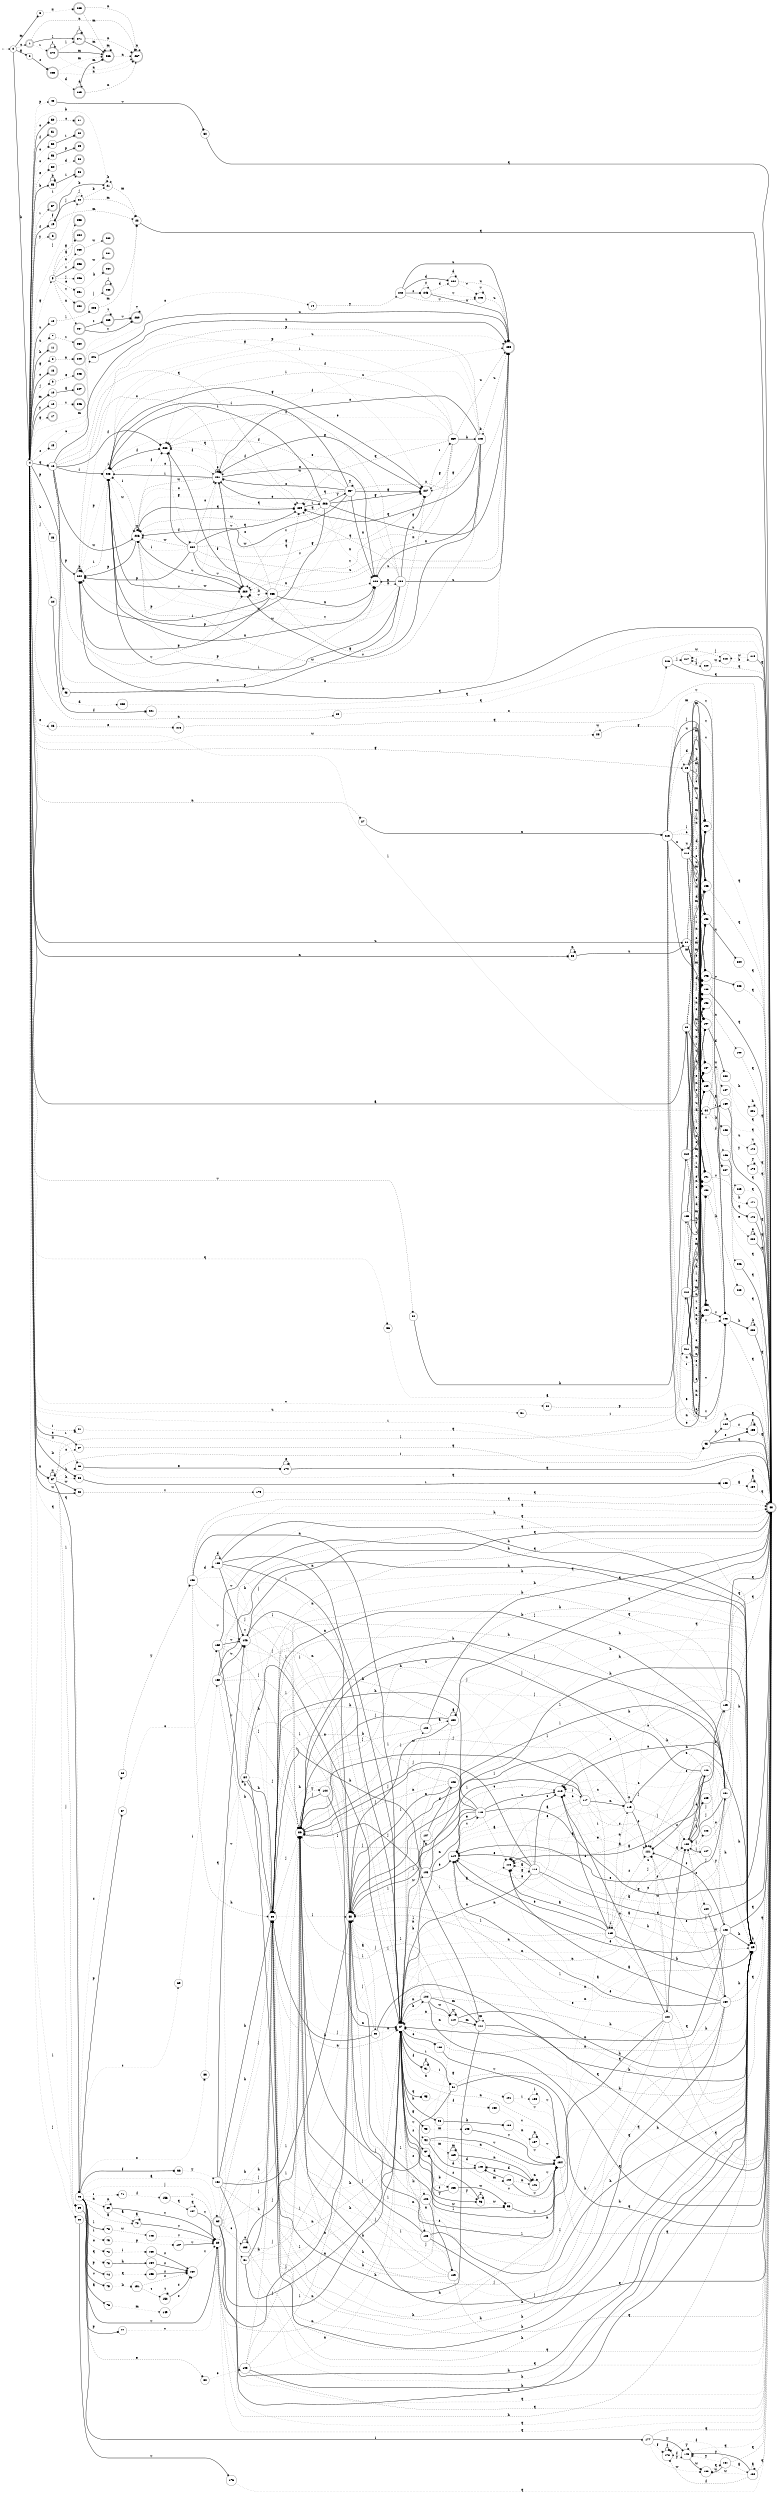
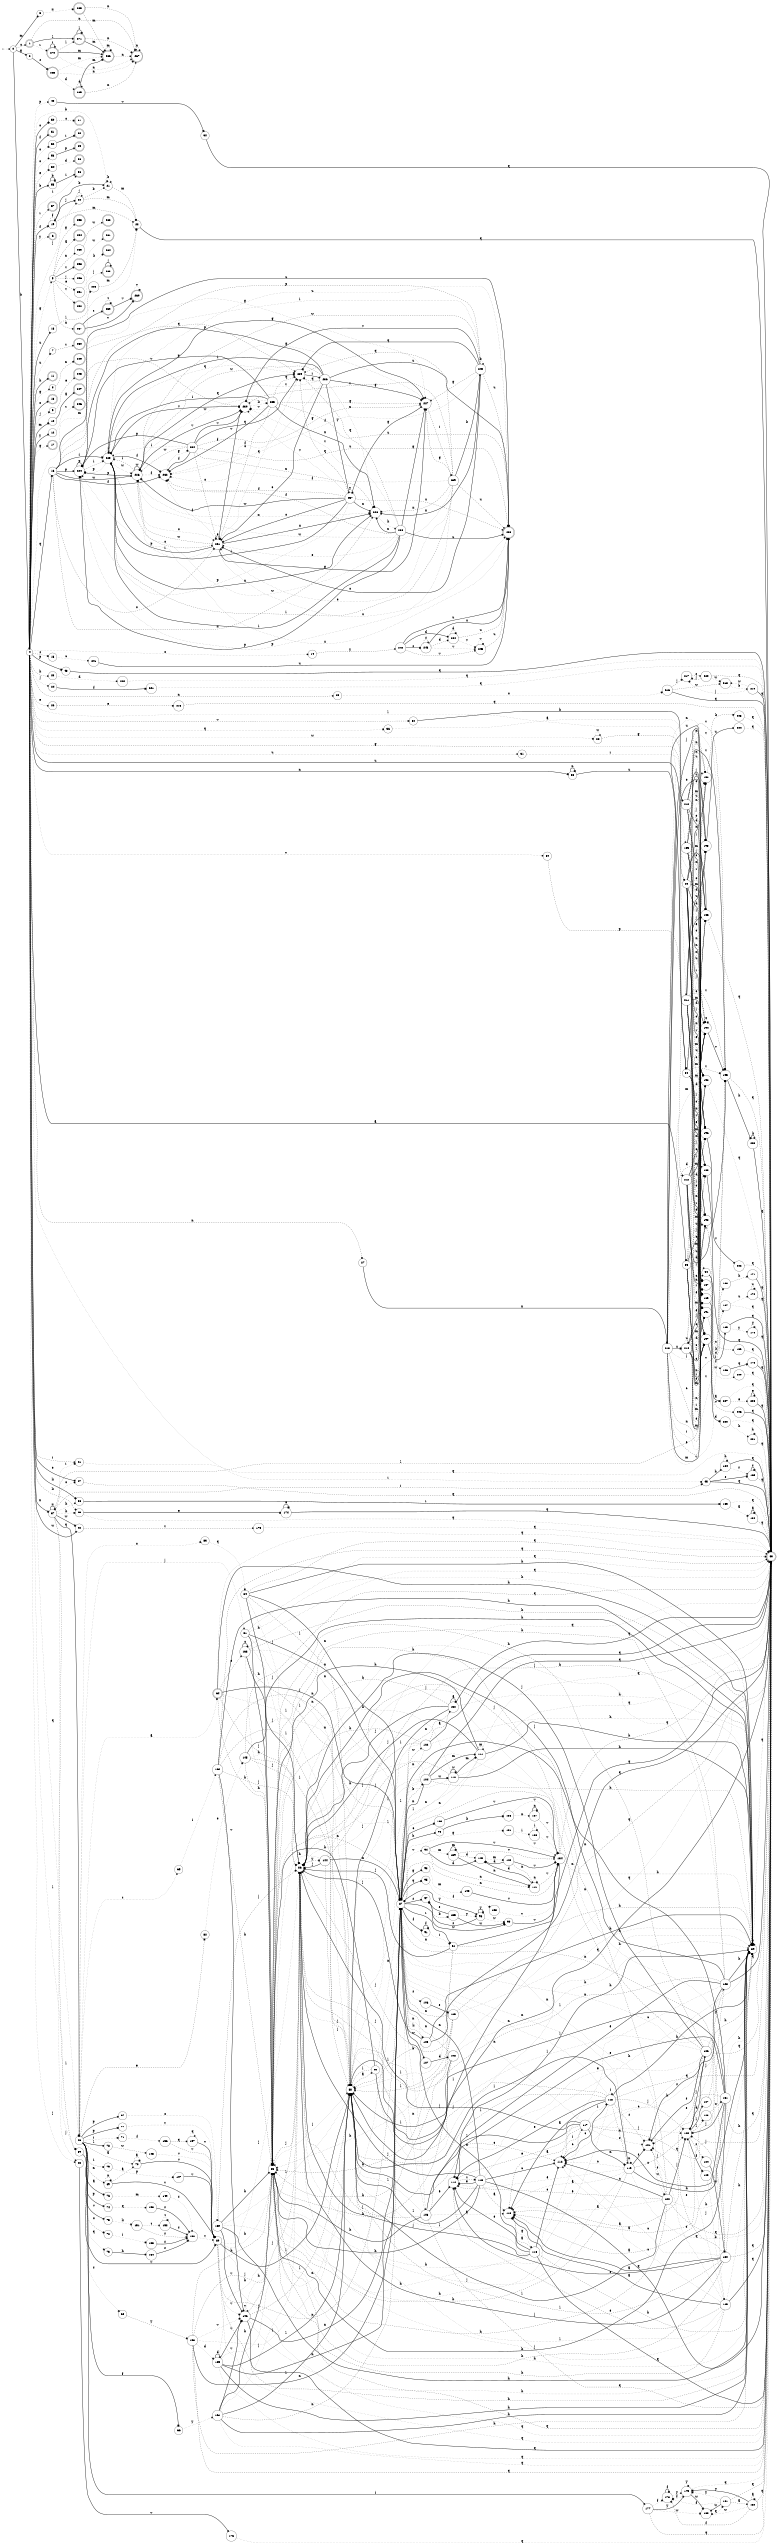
edge "81" -> "63": added, label "q"
